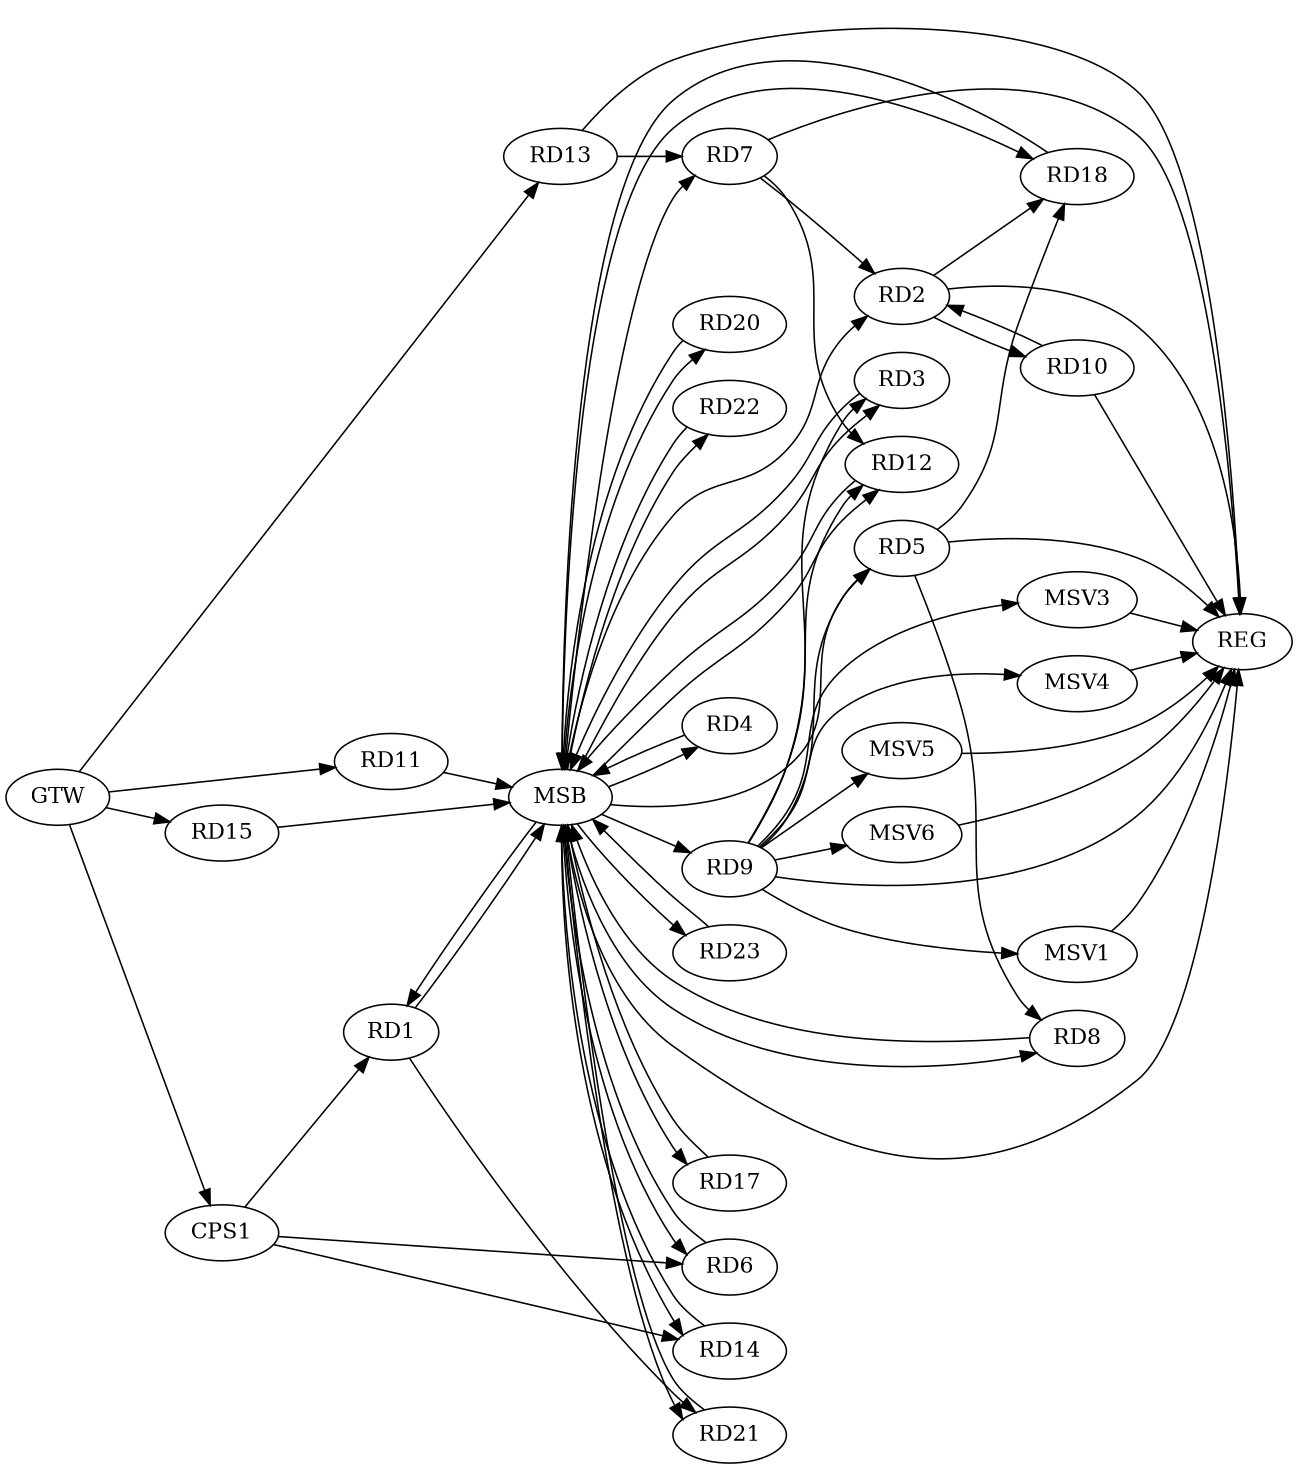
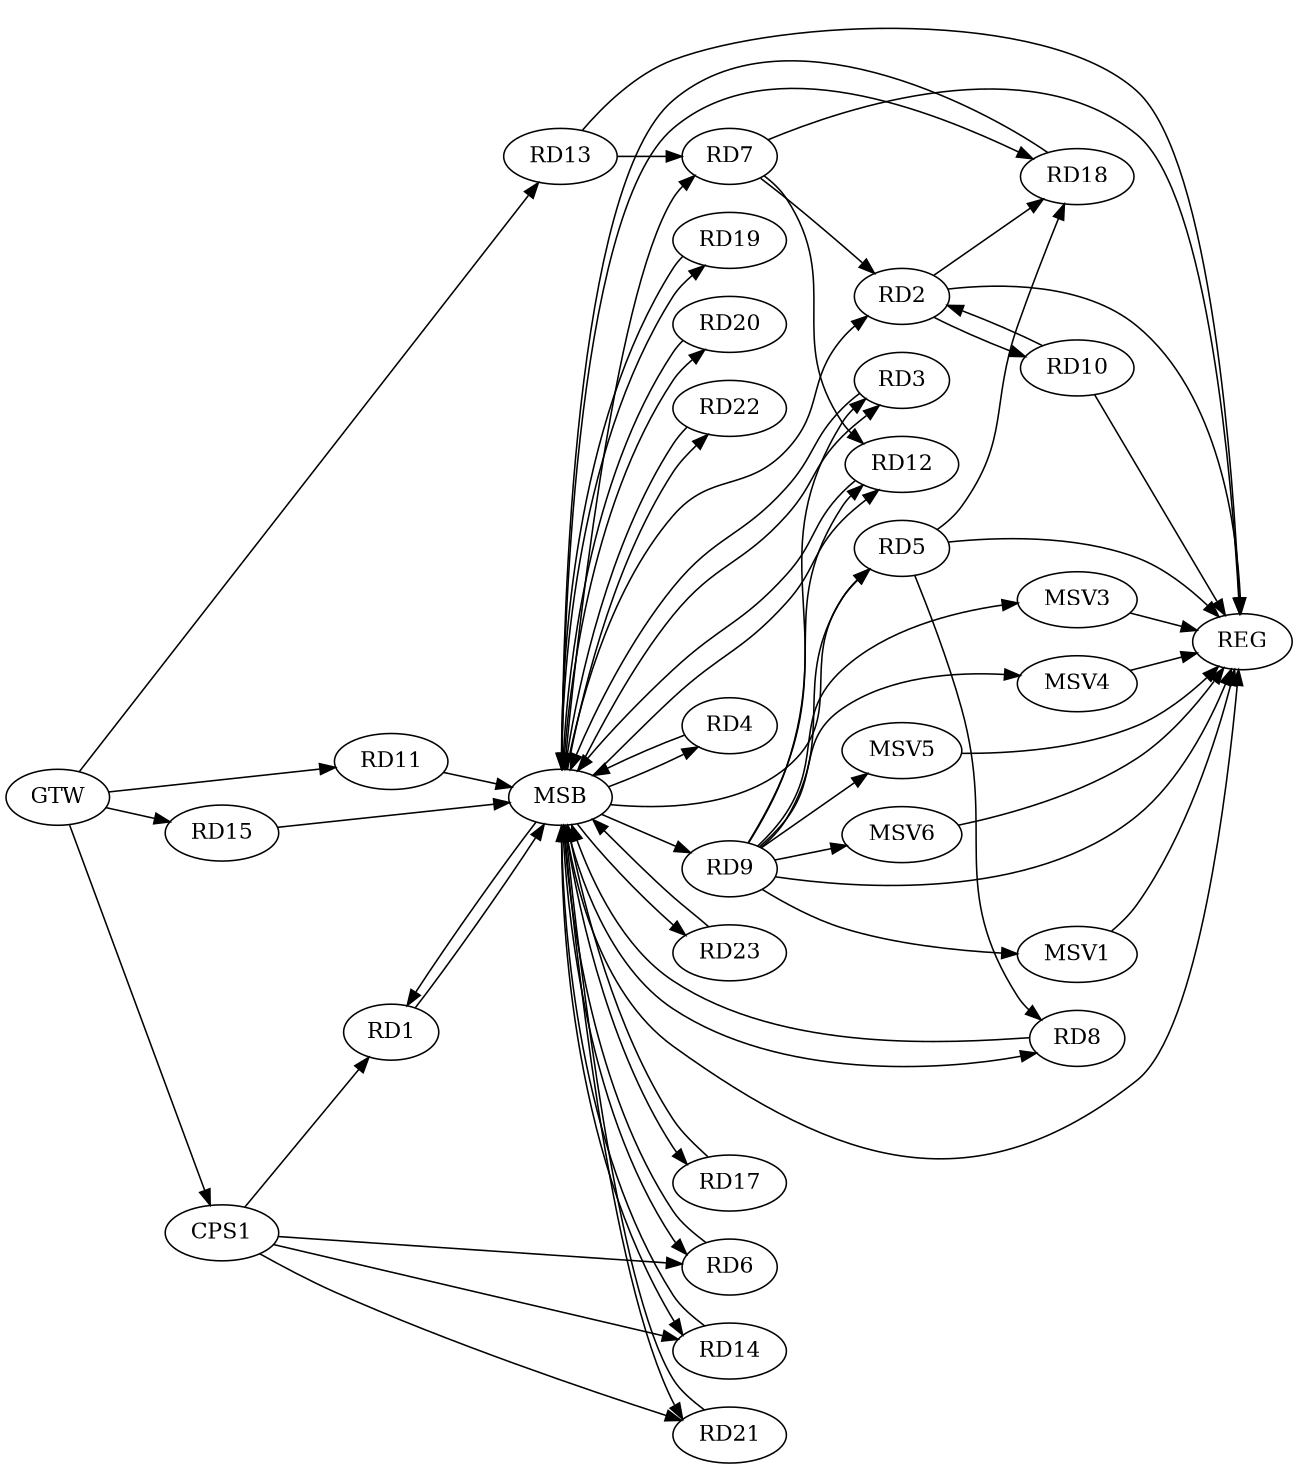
node "RD19": added
edge "RD1" -> "RD21": now "CPS1" -> "RD21"
